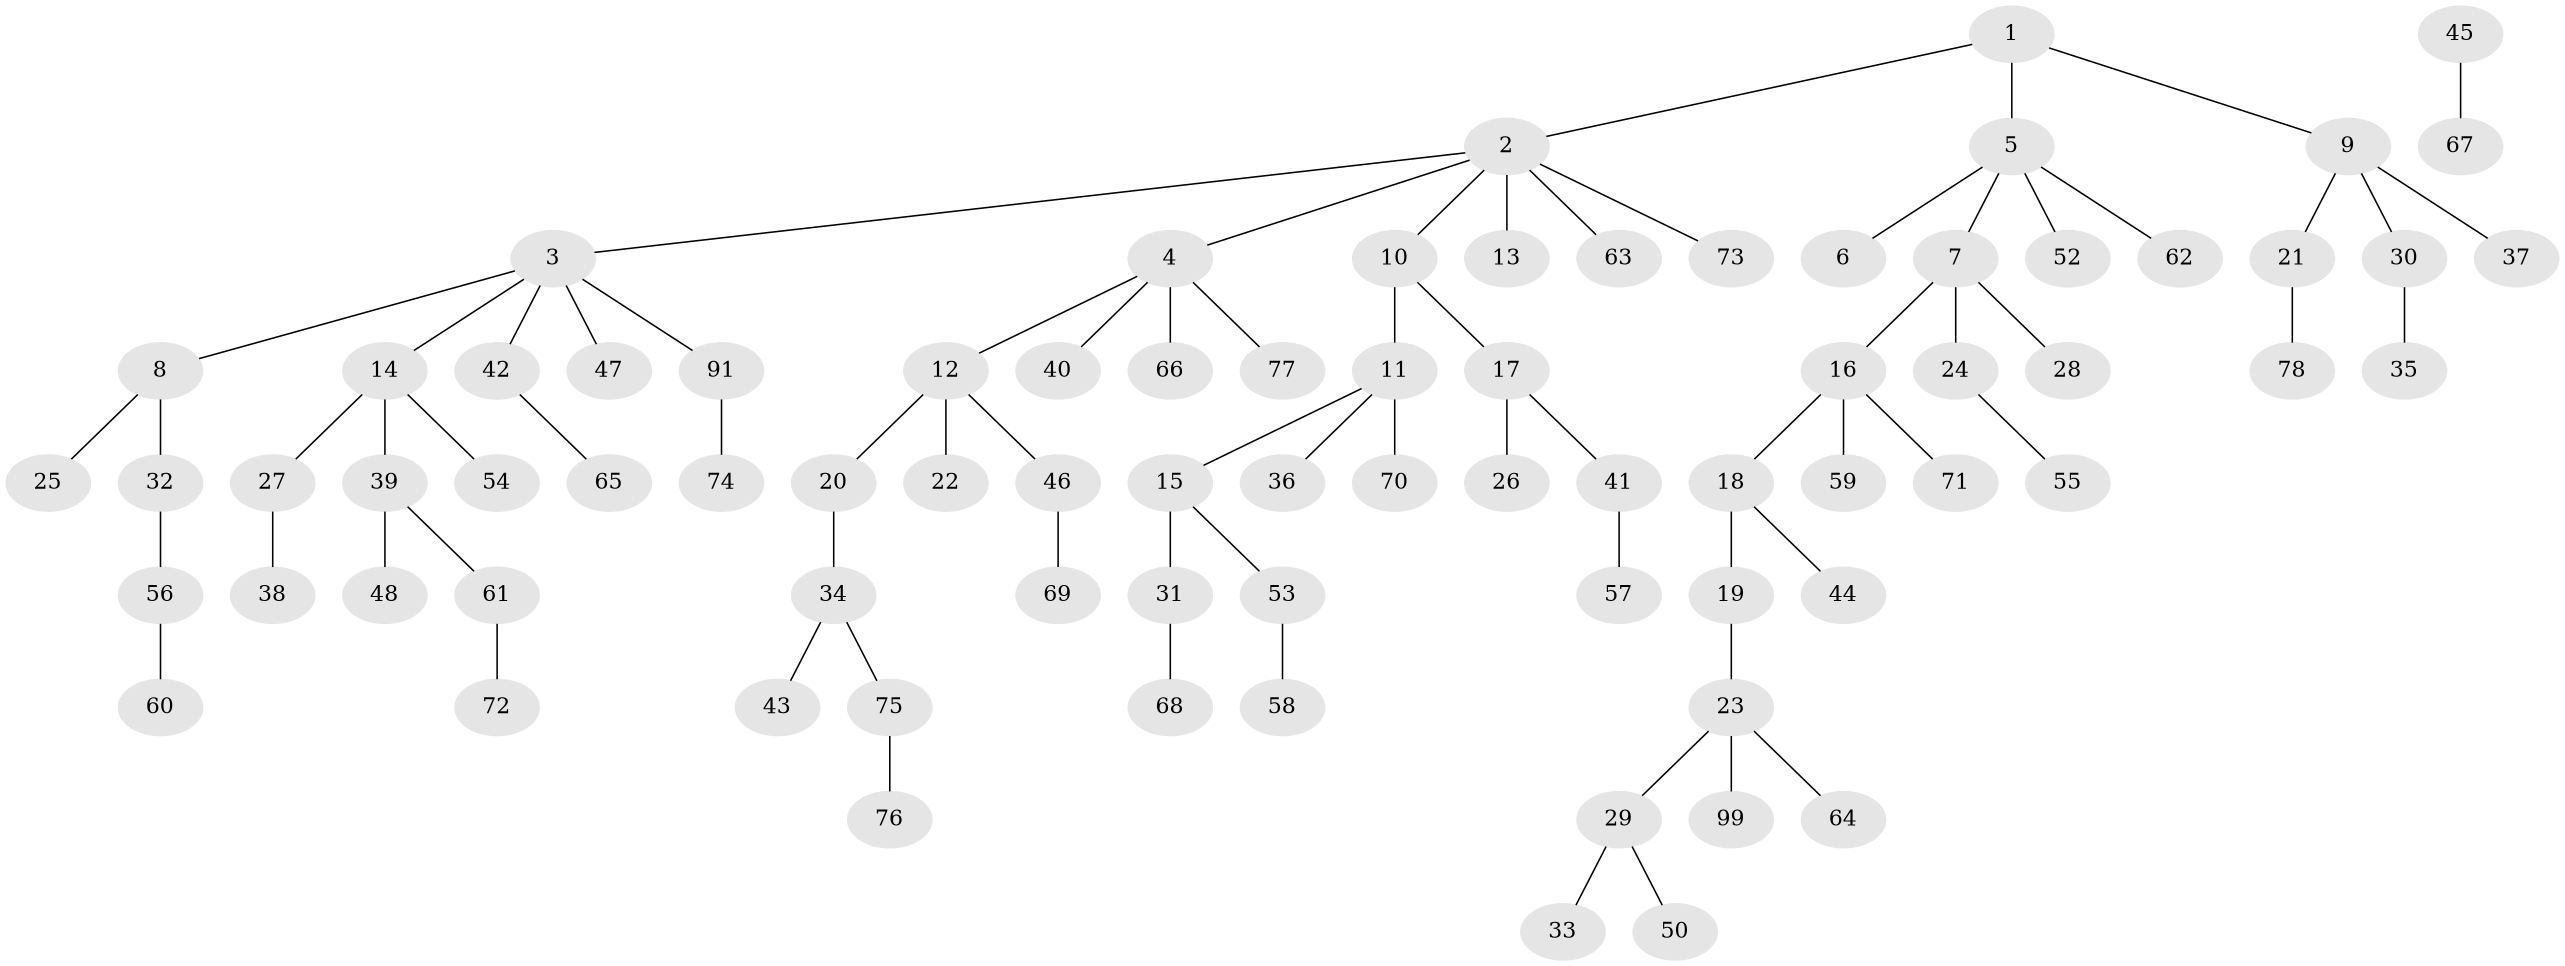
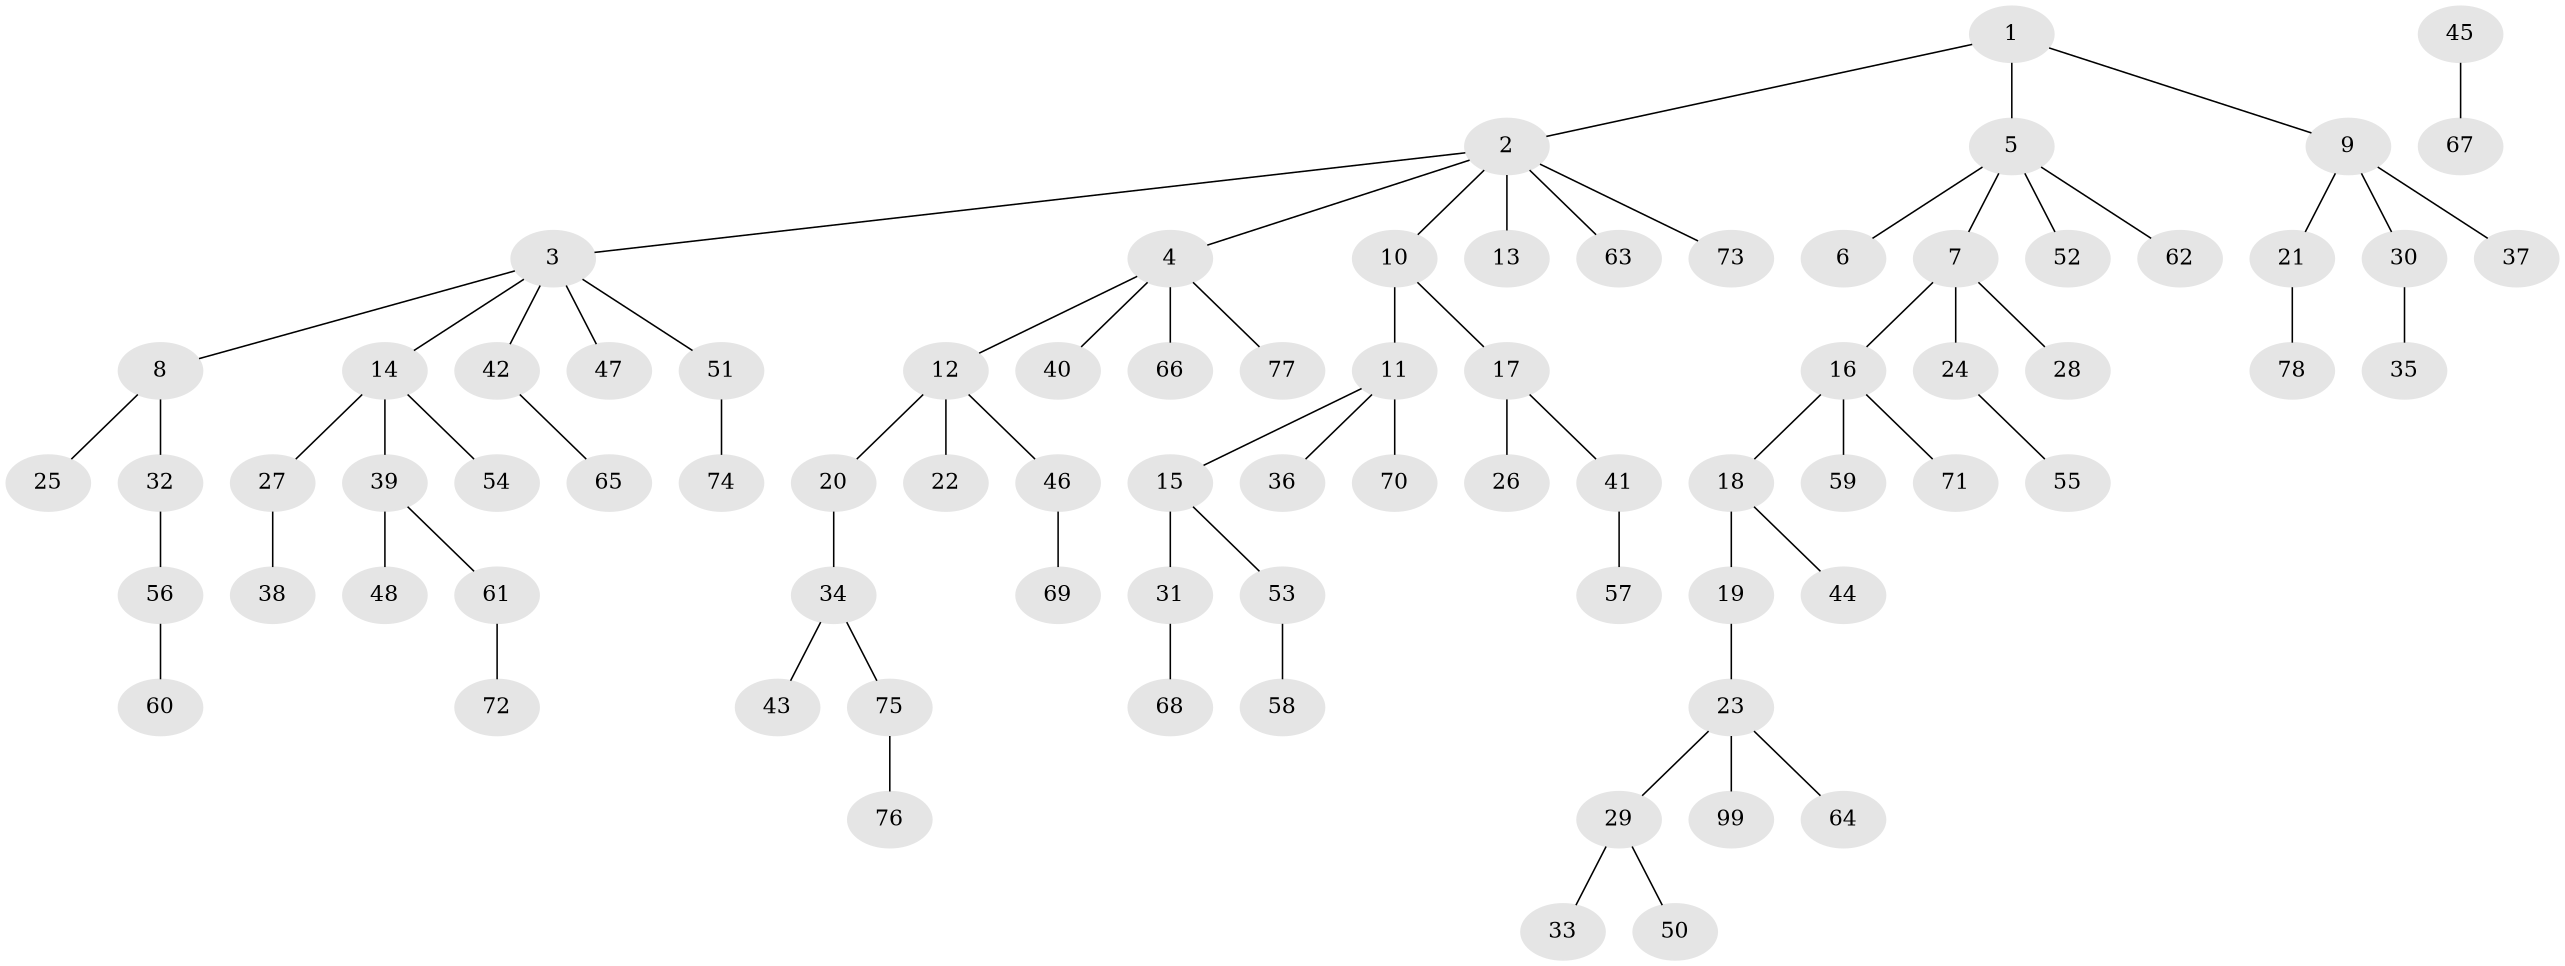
node "91": label "91" -> "51"
